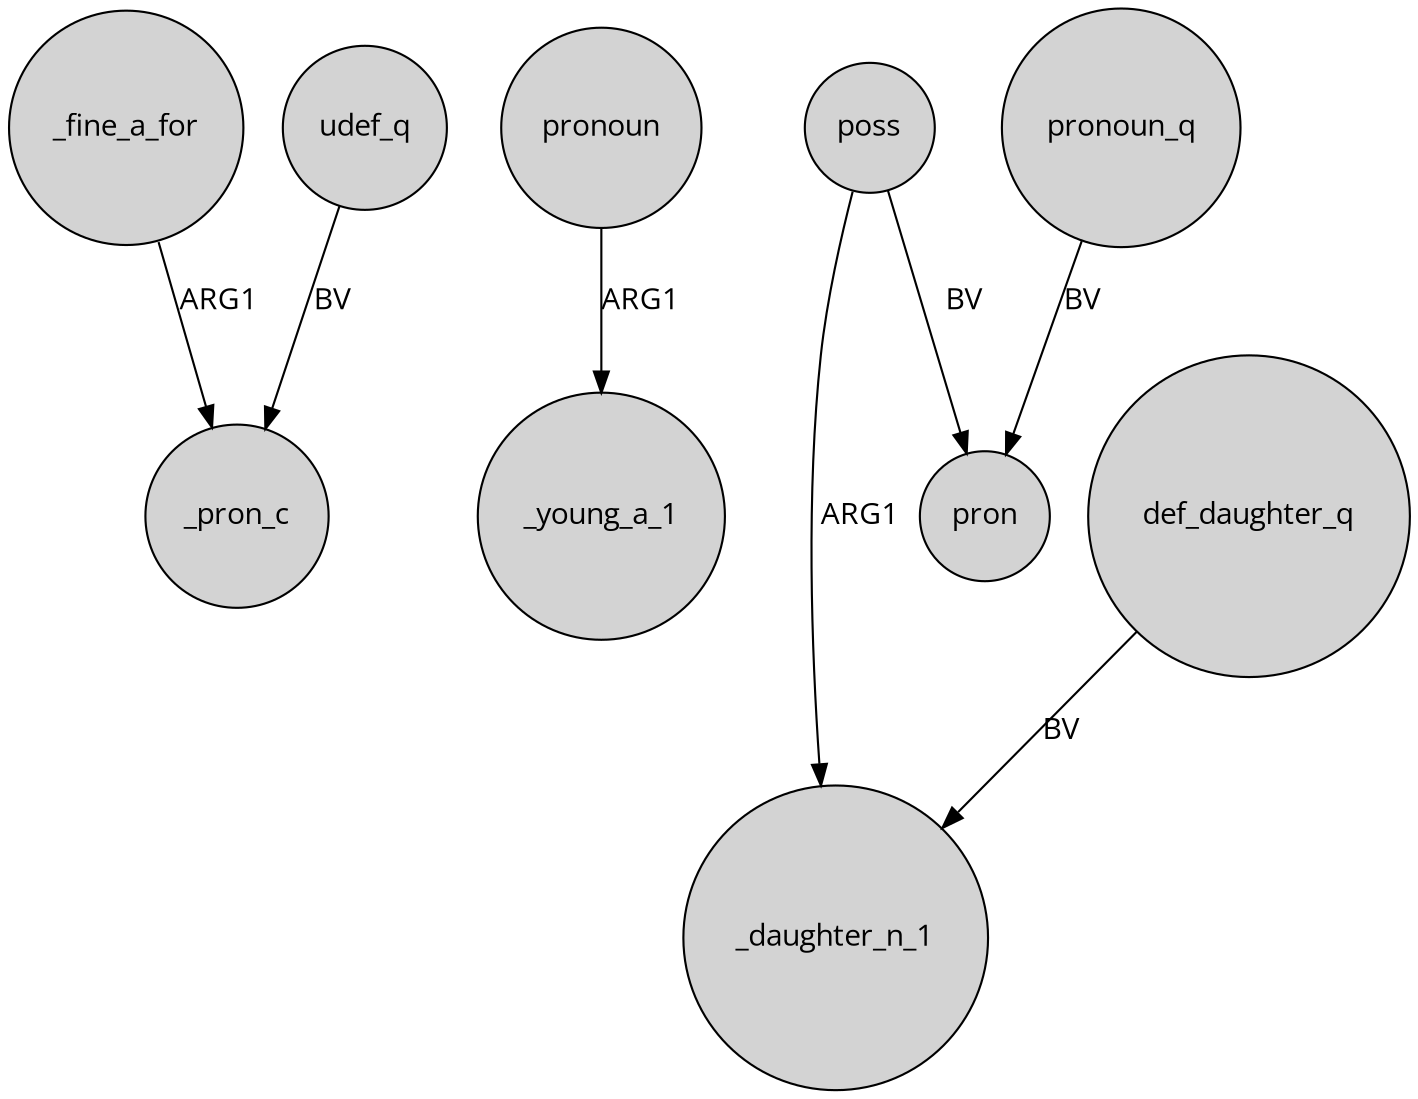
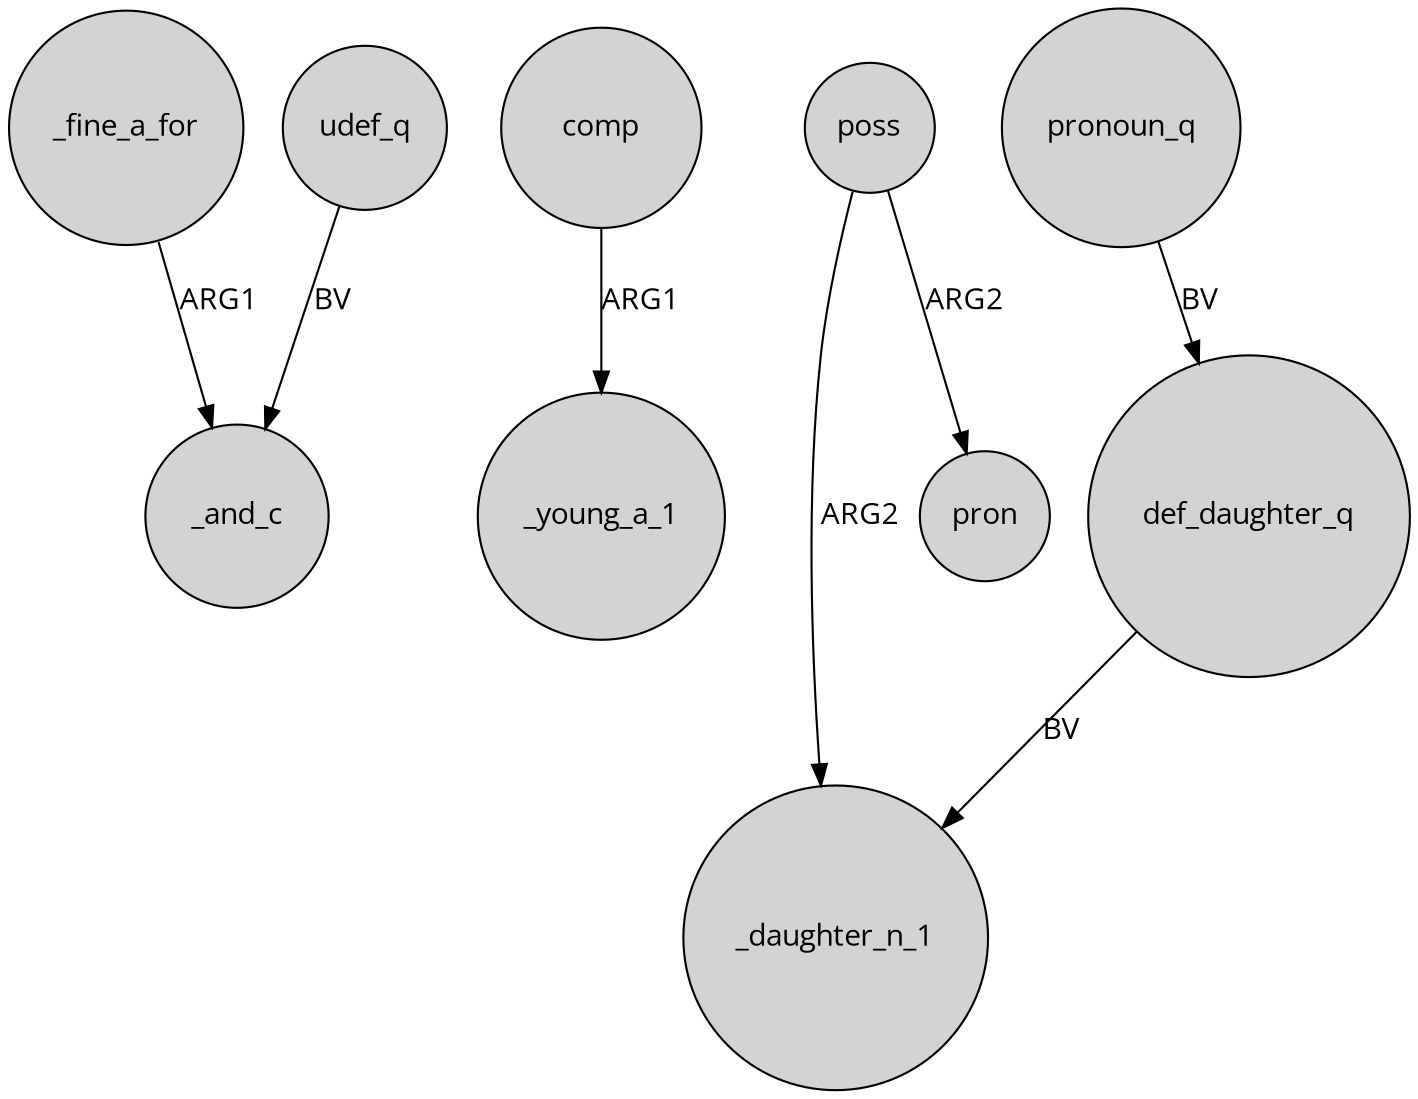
node "pronoun": label "pronoun" -> "comp"
edge "poss" -> "pron": label "BV" -> "ARG2"
edge "pronoun_q" -> "pron": now "pronoun_q" -> "def_daughter_q"
node "_pron_c": label "_pron_c" -> "_and_c"
edge "poss" -> "_daughter_n_1": label "ARG1" -> "ARG2"
